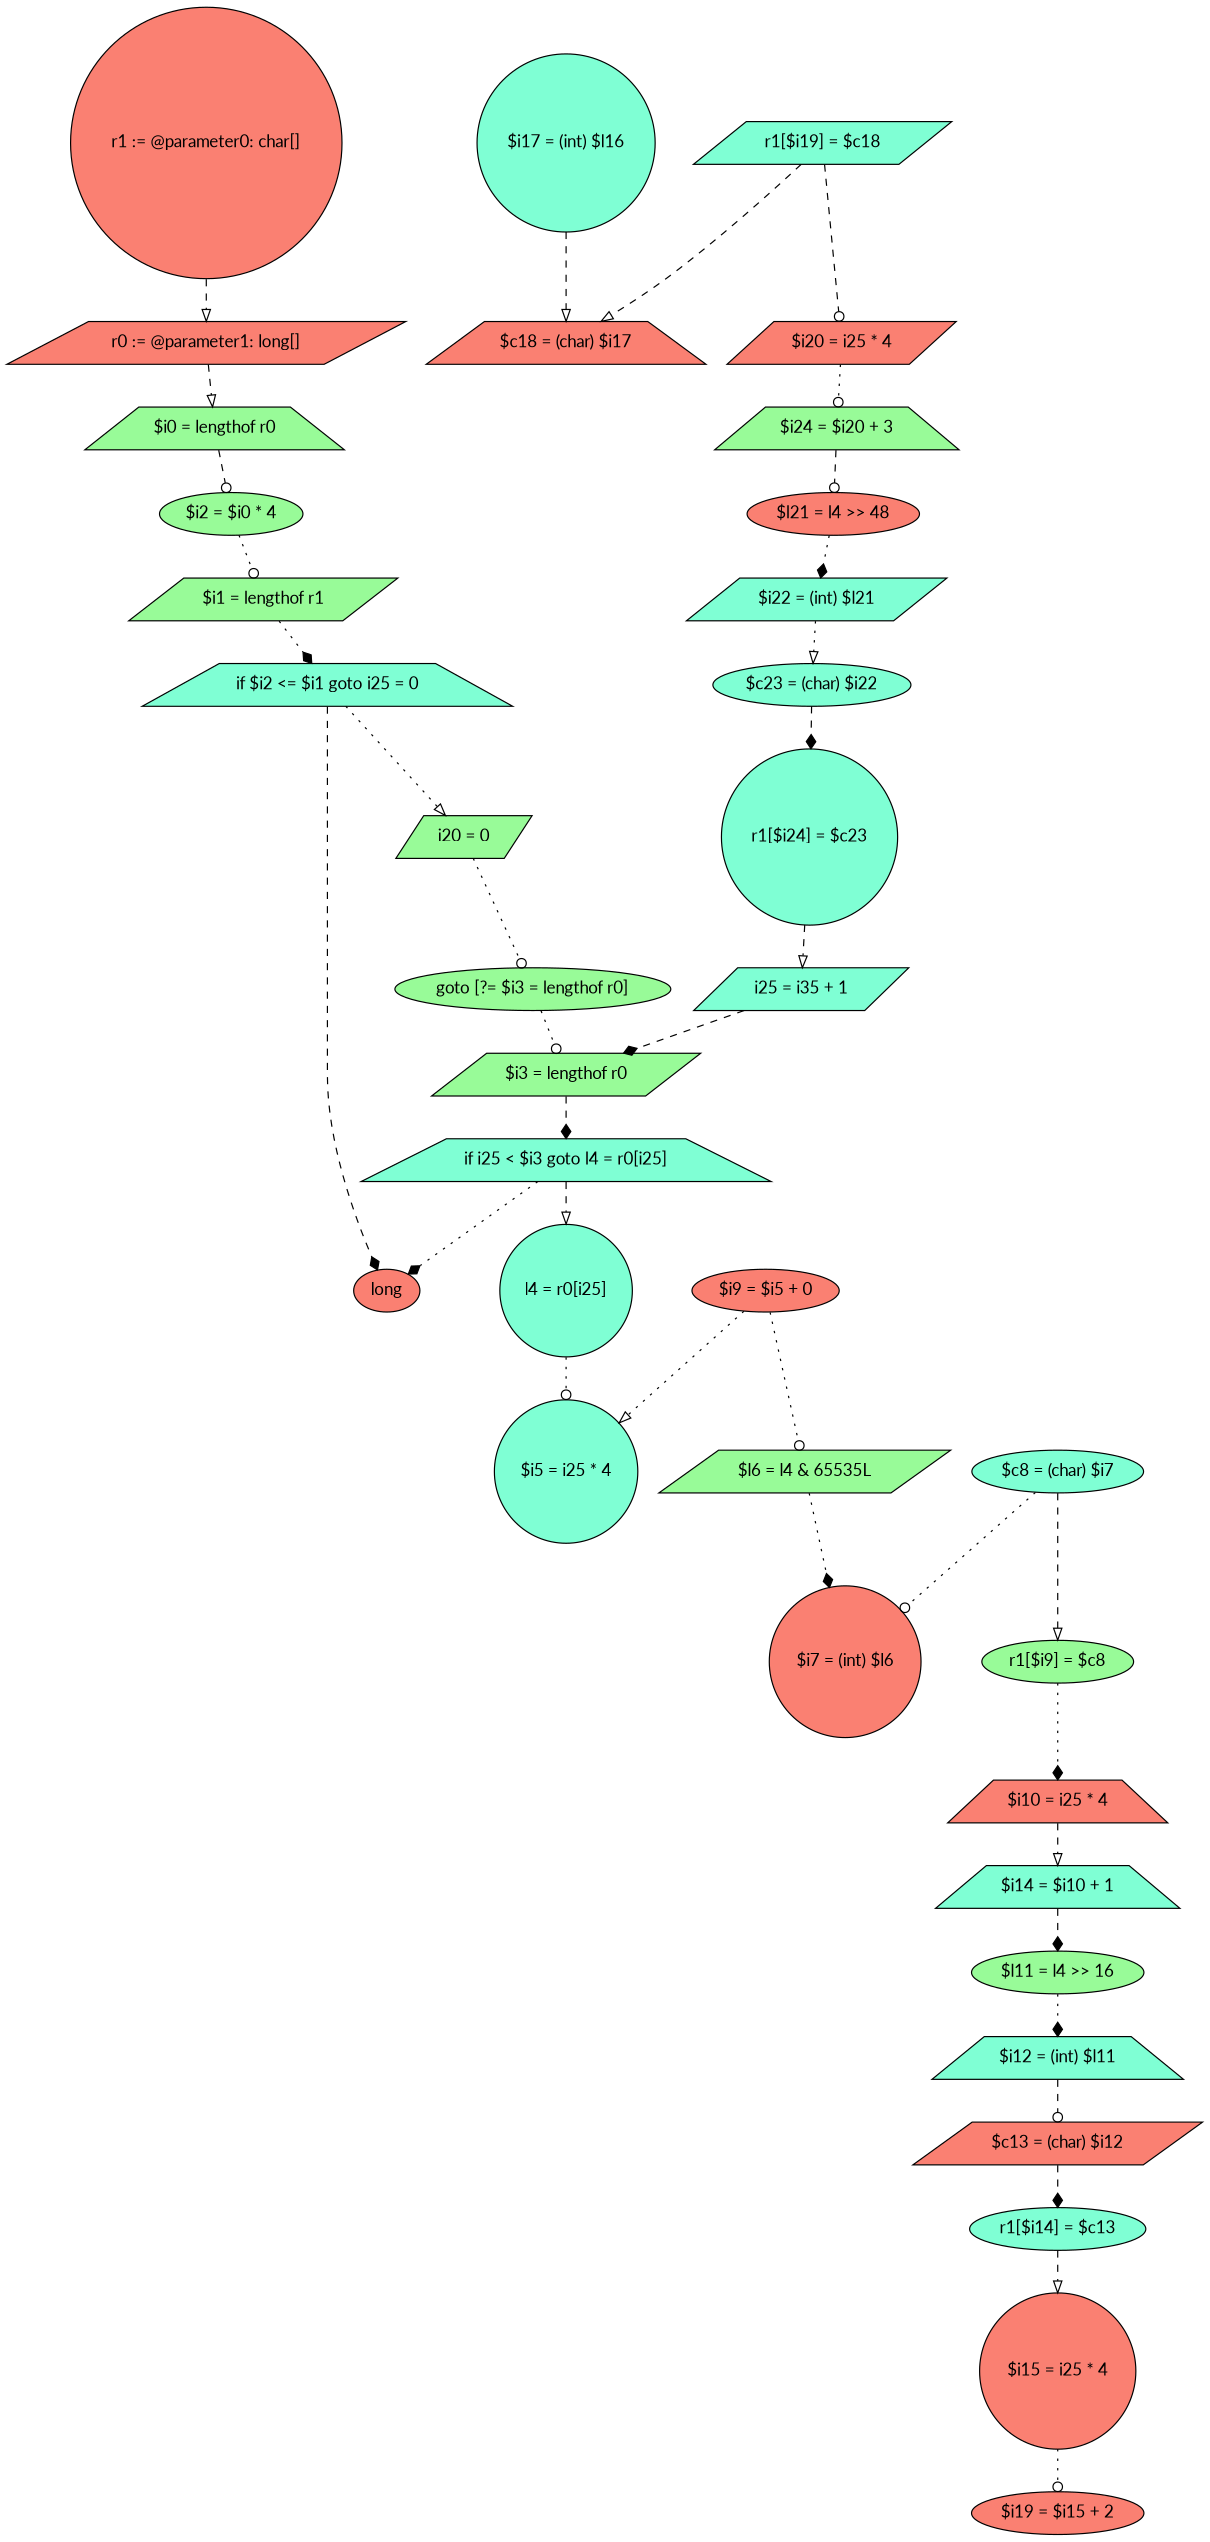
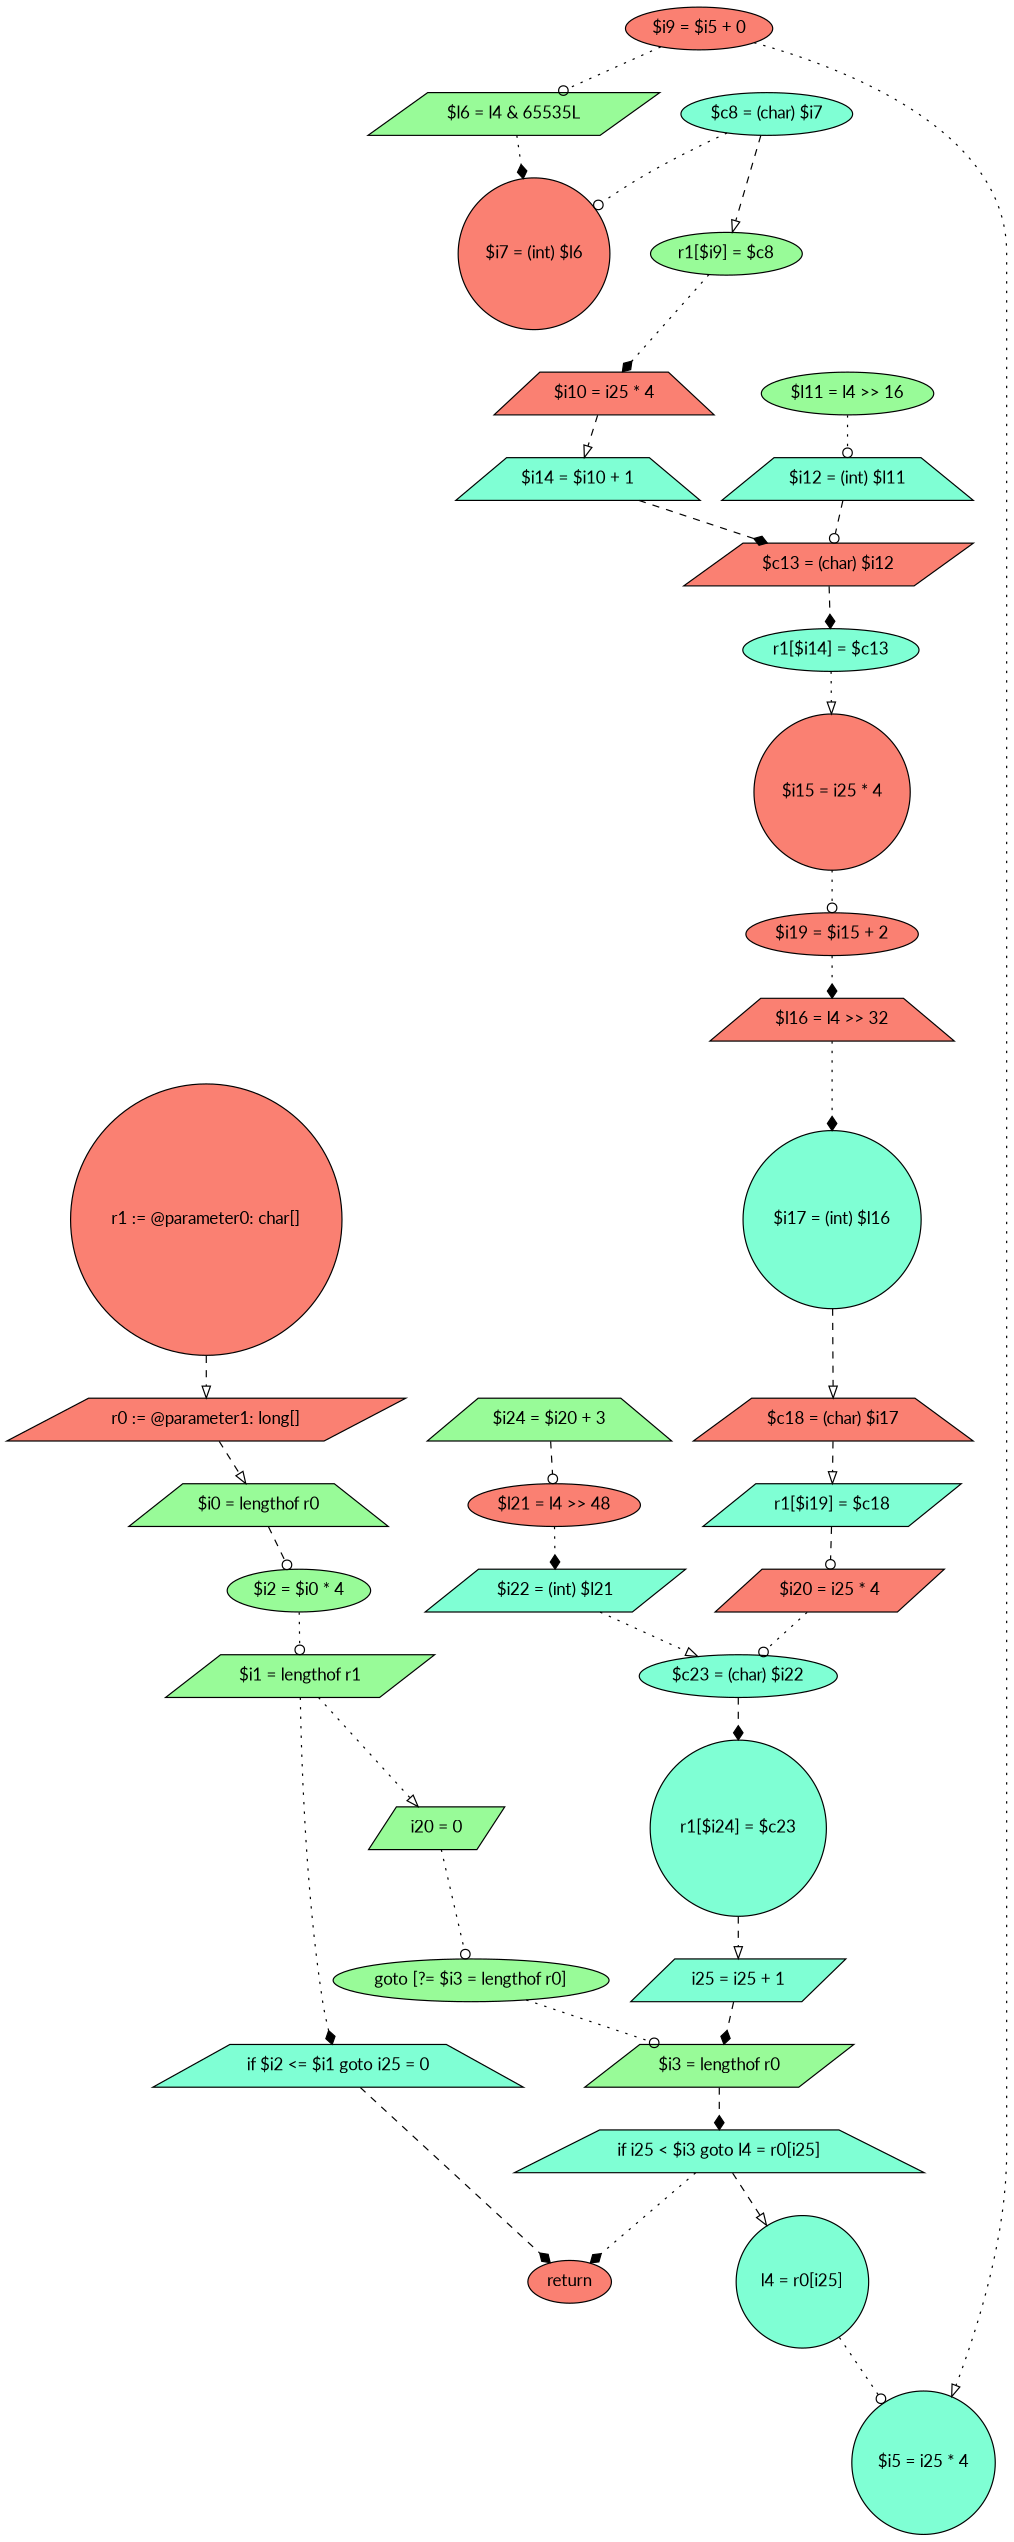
edge "r1[$i19] = $c18" -> "$c18 = (char) $i17": reversed
edge "$i20 = i25 * 4" -> "$i24 = $i20 + 3": now "$i20 = i25 * 4" -> "$c23 = (char) $i22"
edge "if $i2 <= $i1 goto i25 = 0" -> "i20 = 0": now "$i1 = lengthof r1" -> "i20 = 0"
node "i25 = i35 + 1": label "i25 = i35 + 1" -> "i25 = i25 + 1"
node "$l16 = l4 >> 32": added
node "long": label "long" -> "return"
edge "$i14 = $i10 + 1" -> "$l11 = l4 >> 16": now "$i14 = $i10 + 1" -> "$c13 = (char) $i12"
edge "$l11 = l4 >> 16" -> "$i12 = (int) $l11": arrowhead diamond -> odot
edge "r1[$i14] = $c13" -> "$i15 = i25 * 4": style dashed -> dotted
